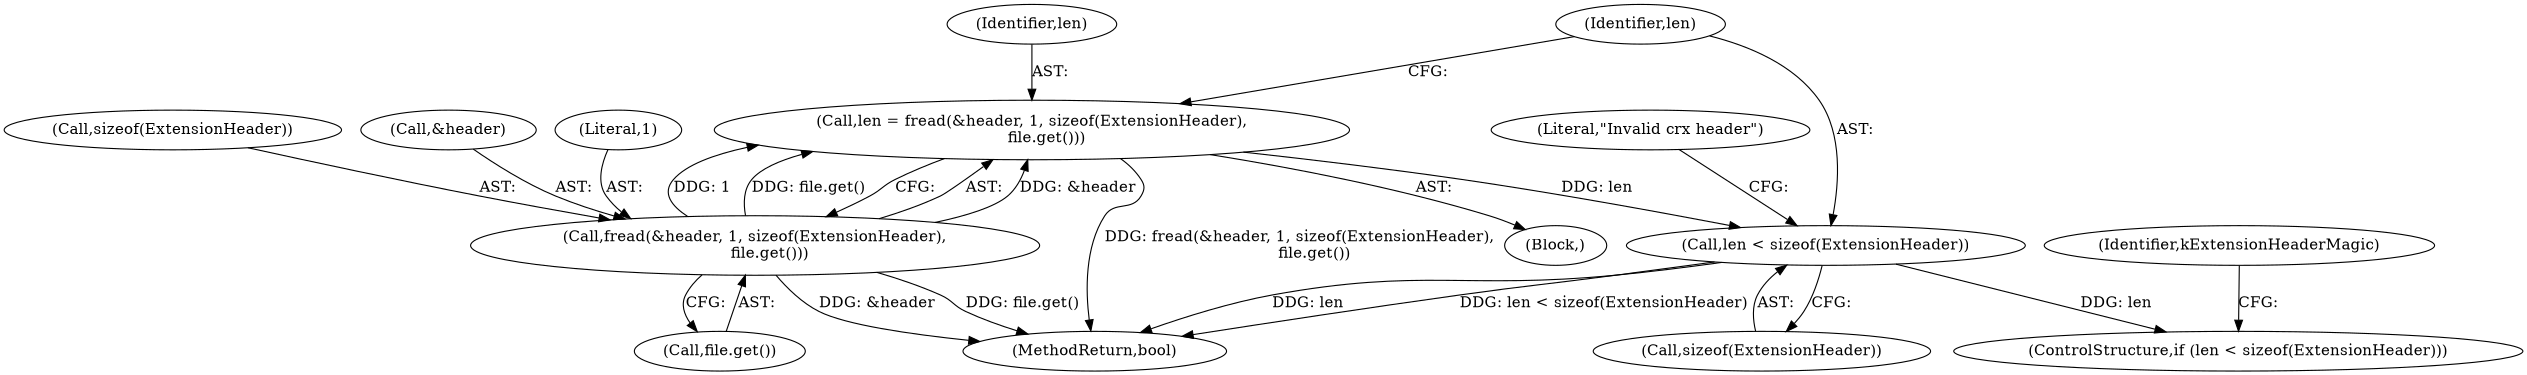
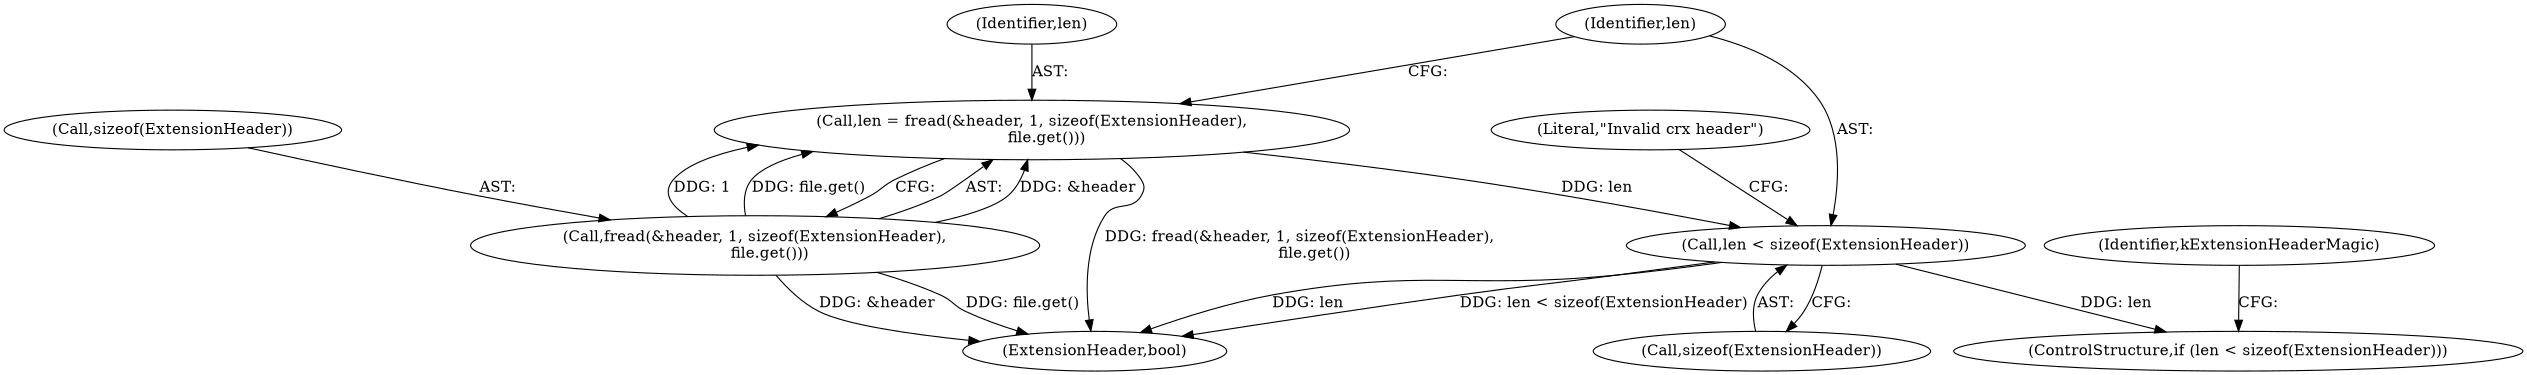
node "(Call,&header)": removed
node "(Literal,1)": removed
node "(Block,)": removed
node "(Call,file.get())": removed
node "(MethodReturn,bool)": label "(MethodReturn,bool)" -> "(ExtensionHeader,bool)"
